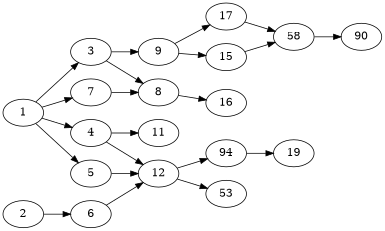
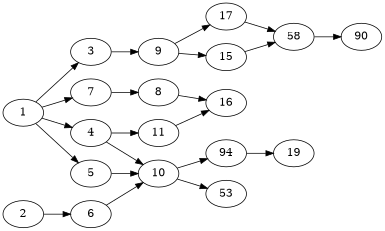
edge "3" -> "8": removed
edge "11" -> "16": added
node "12": label "12" -> "10"
